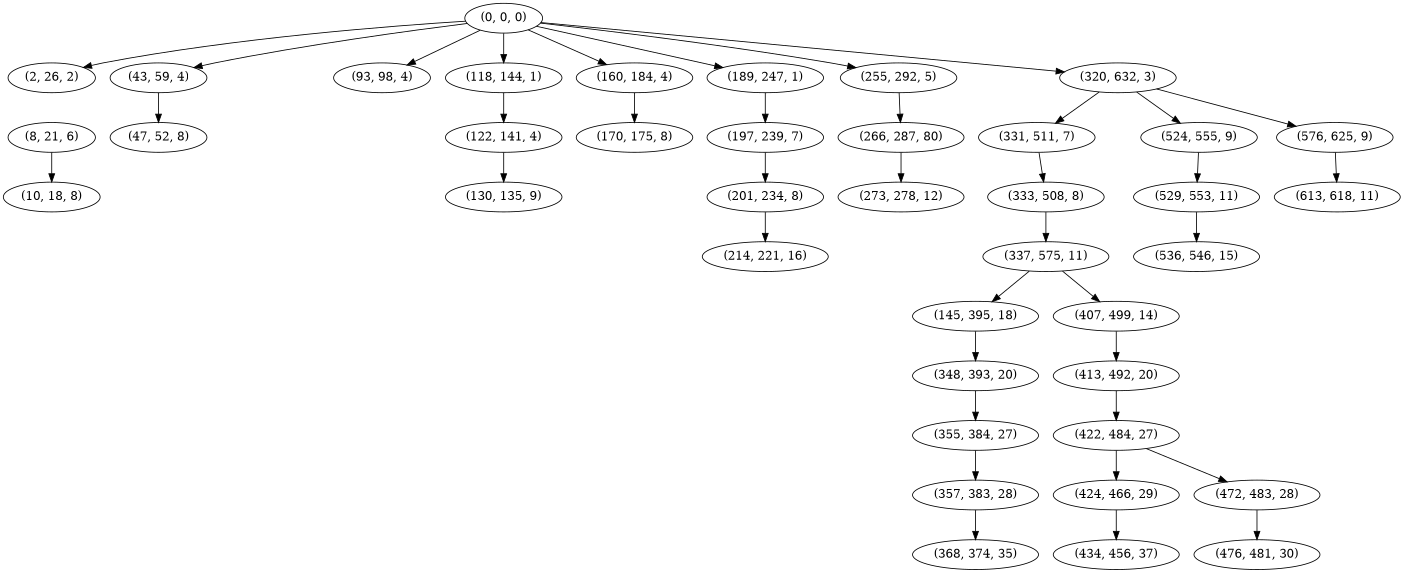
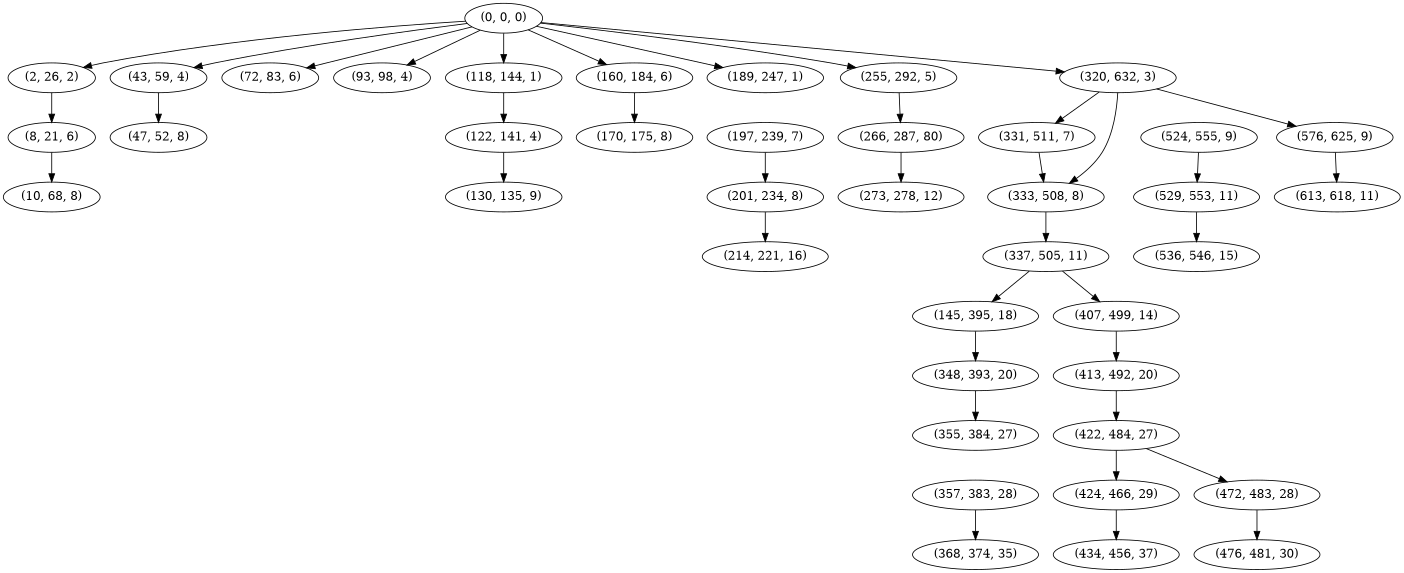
node "(72, 83, 6)": added
node "(160, 184, 4)": label "(160, 184, 4)" -> "(160, 184, 6)"
edge "(2, 26, 2)" -> "(8, 21, 6)": added
edge "(189, 247, 1)" -> "(197, 239, 7)": removed
edge "(320, 632, 3)" -> "(524, 555, 9)": now "(320, 632, 3)" -> "(333, 508, 8)"
node "(10, 18, 8)": label "(10, 18, 8)" -> "(10, 68, 8)"
node "(337, 575, 11)": label "(337, 575, 11)" -> "(337, 505, 11)"
edge "(355, 384, 27)" -> "(357, 383, 28)": removed
